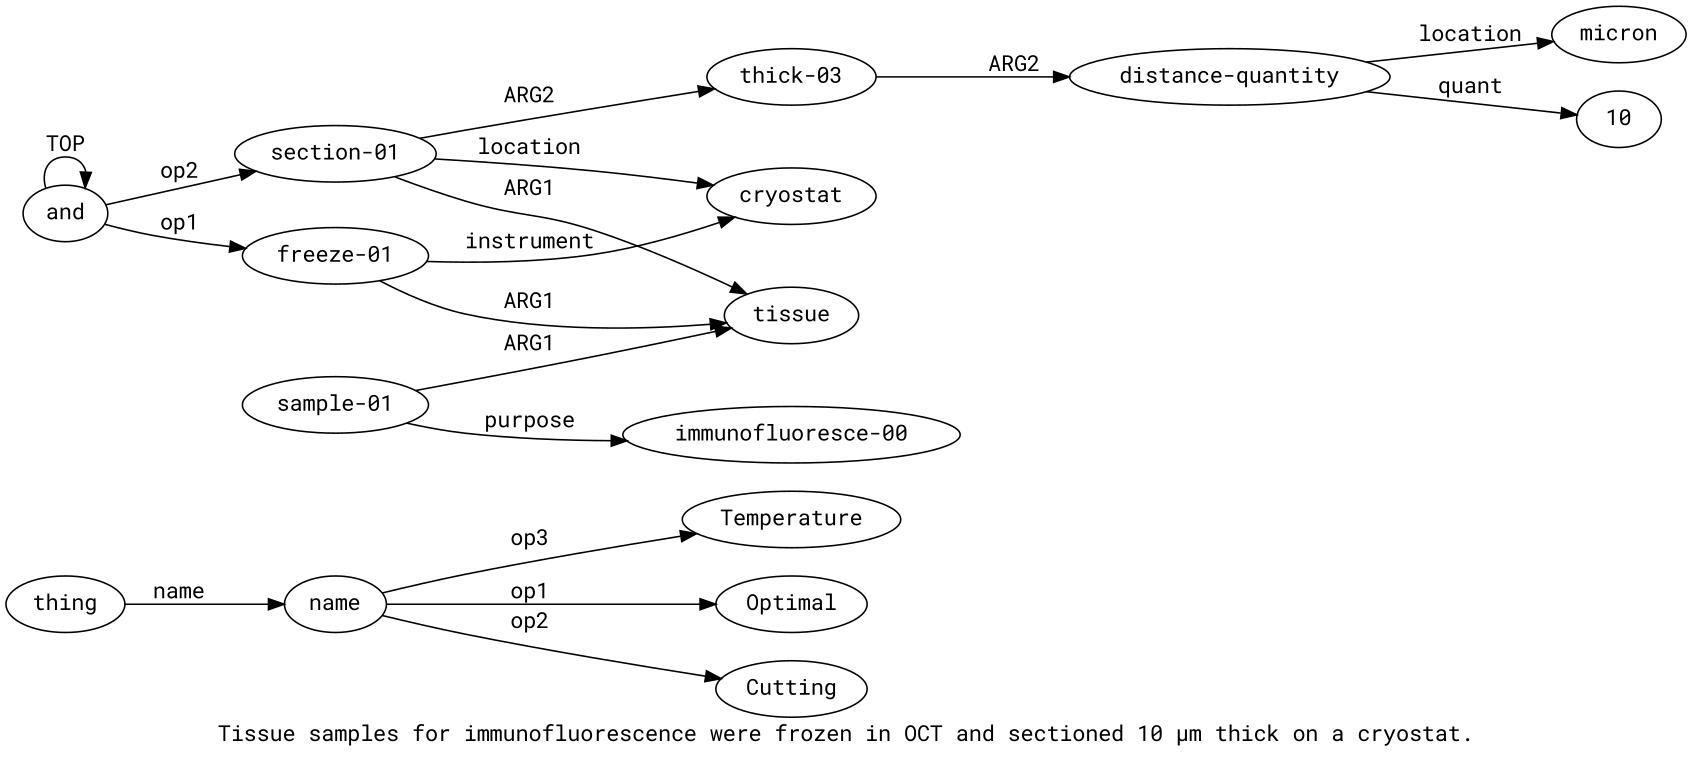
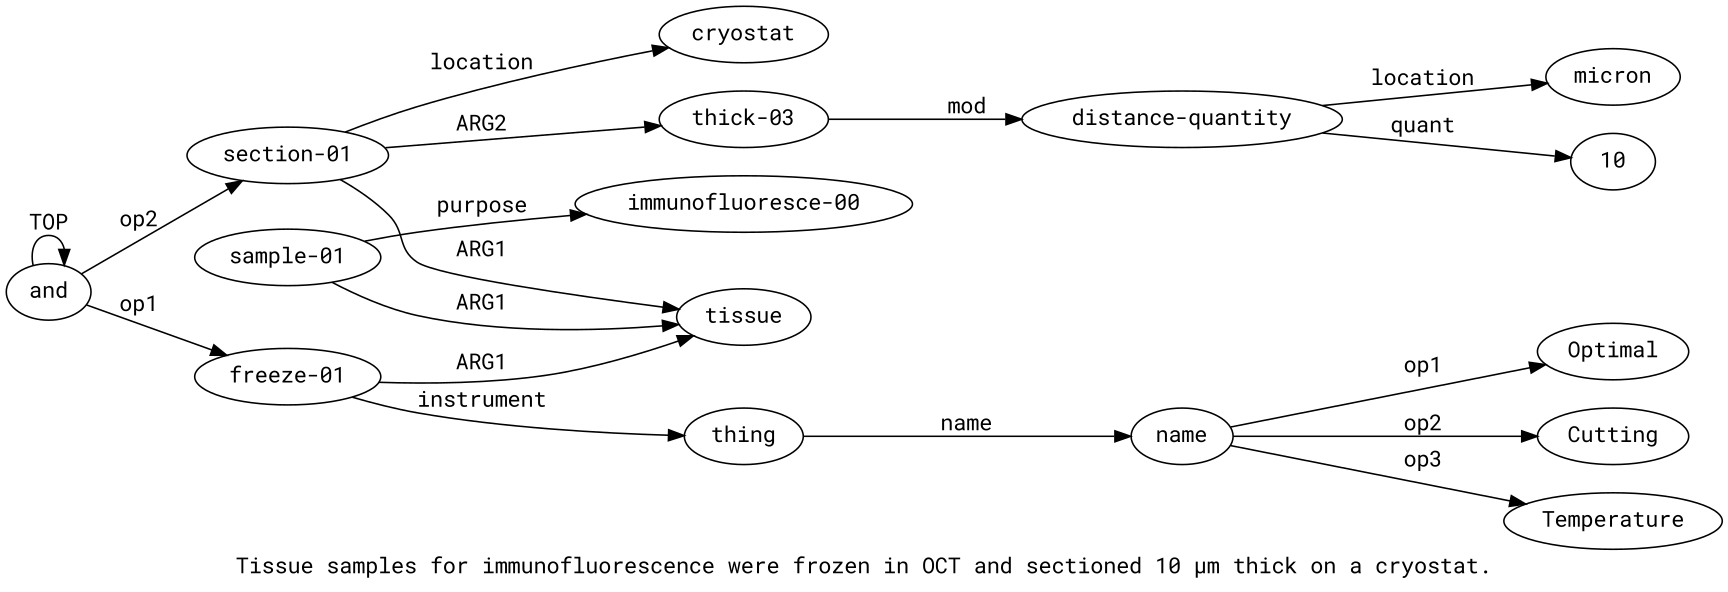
edge "thick-03" -> "distance-quantity": label "ARG2" -> "mod"
edge "freeze-01" -> "cryostat": now "freeze-01" -> "thing"
